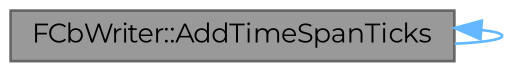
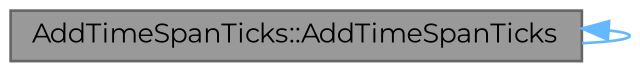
node "FCbWriter::AddTimeSpanTicks": label "FCbWriter::AddTimeSpanTicks" -> "AddTimeSpanTicks::AddTimeSpanTicks"
